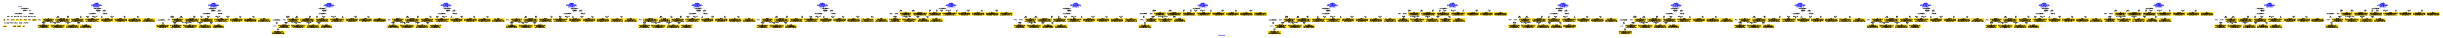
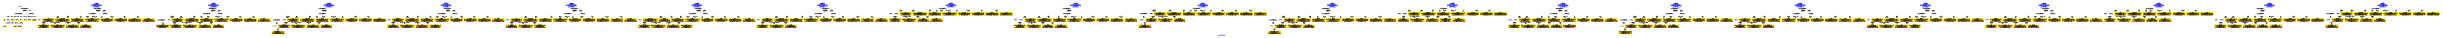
node "object_no": fillcolor lightgray -> gold
node "name": removed
